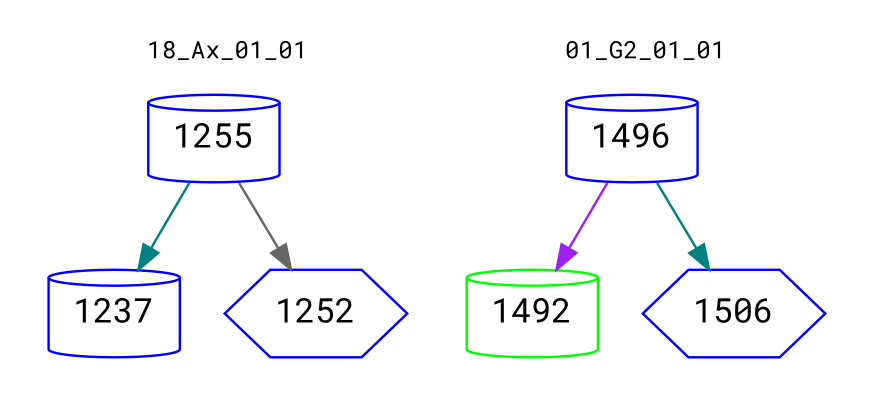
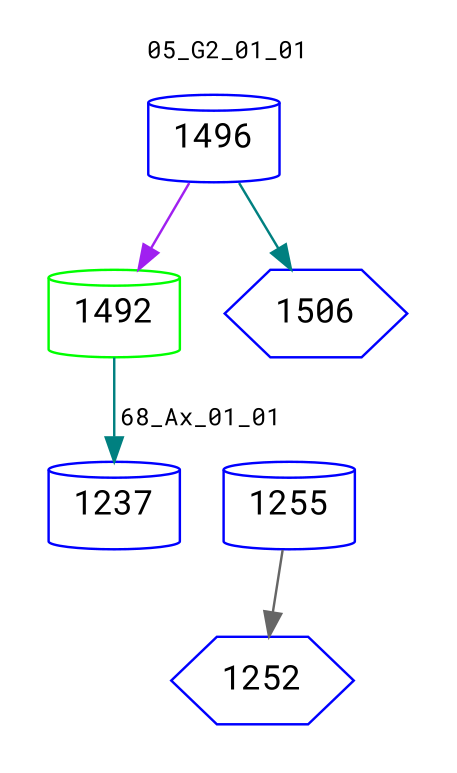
cluster "18_Ax_01_01": label "18_Ax_01_01" -> "68_Ax_01_01"
cluster "01_G2_01_01": label "01_G2_01_01" -> "05_G2_01_01"
edge "1255" -> "1237": now "1492" -> "1237"
